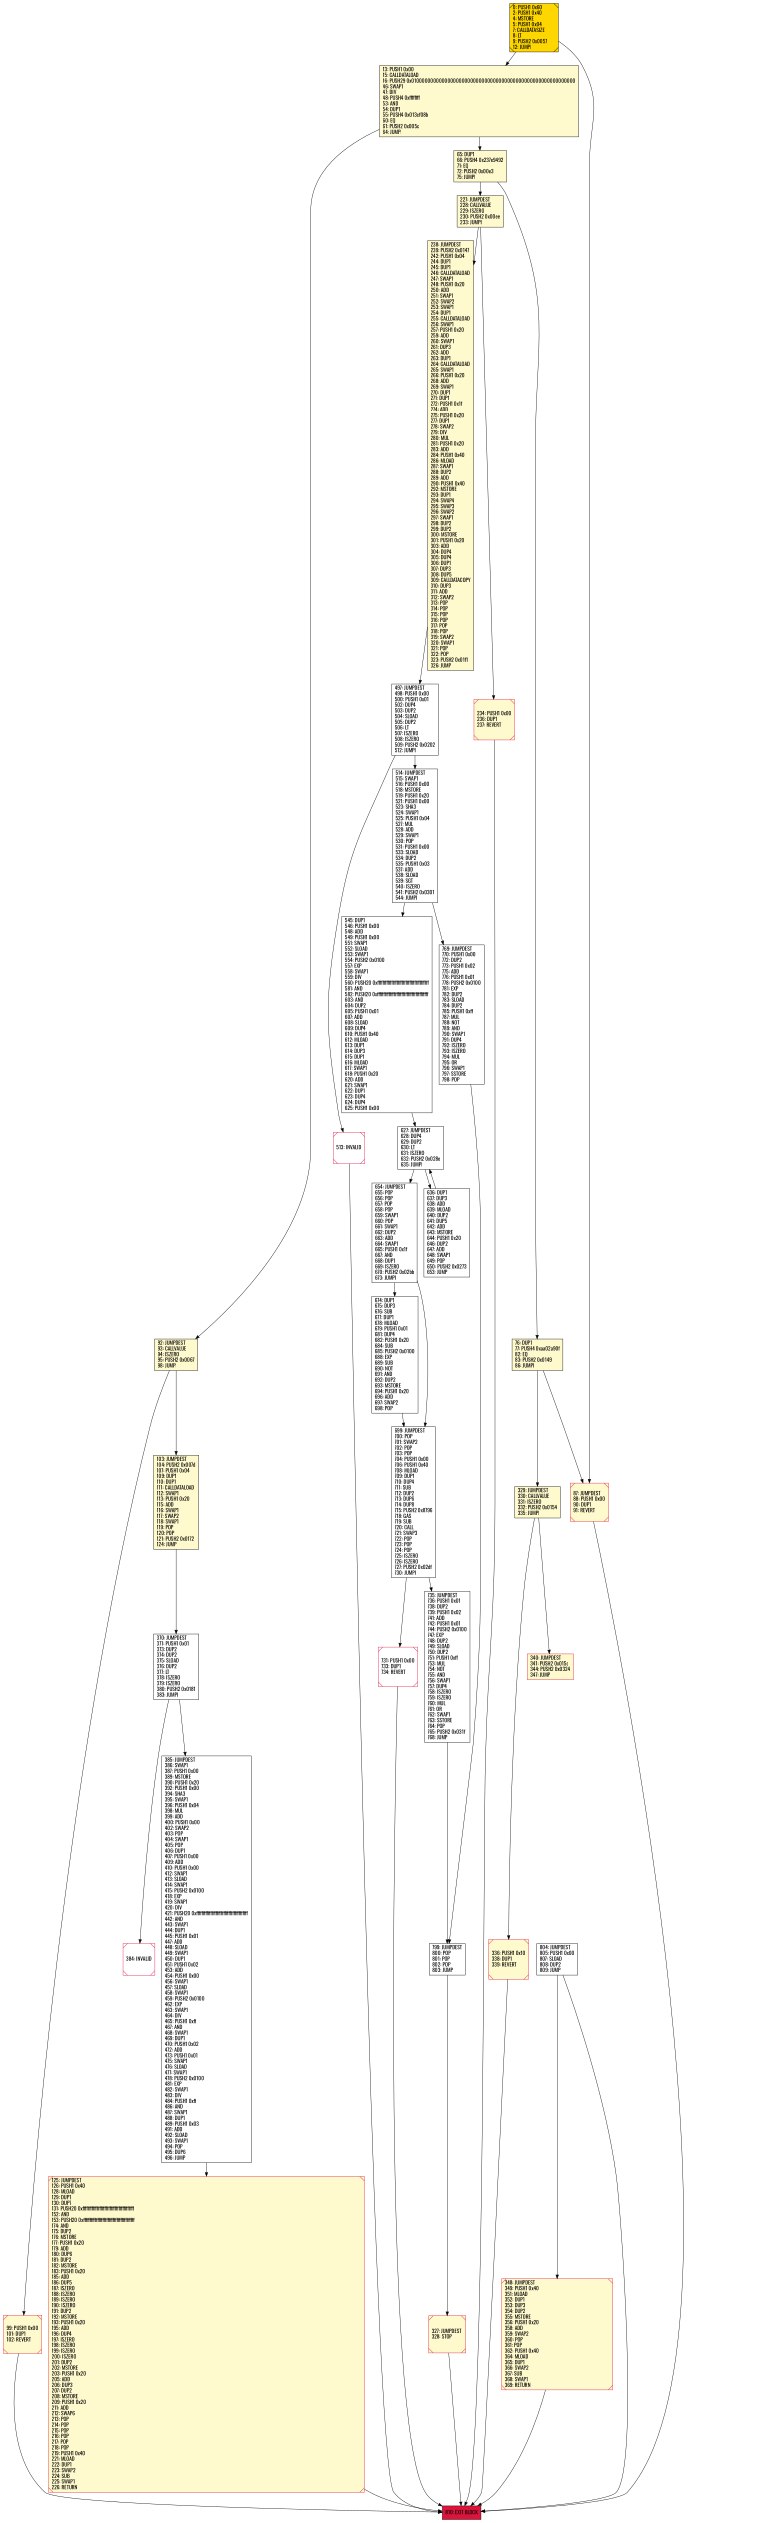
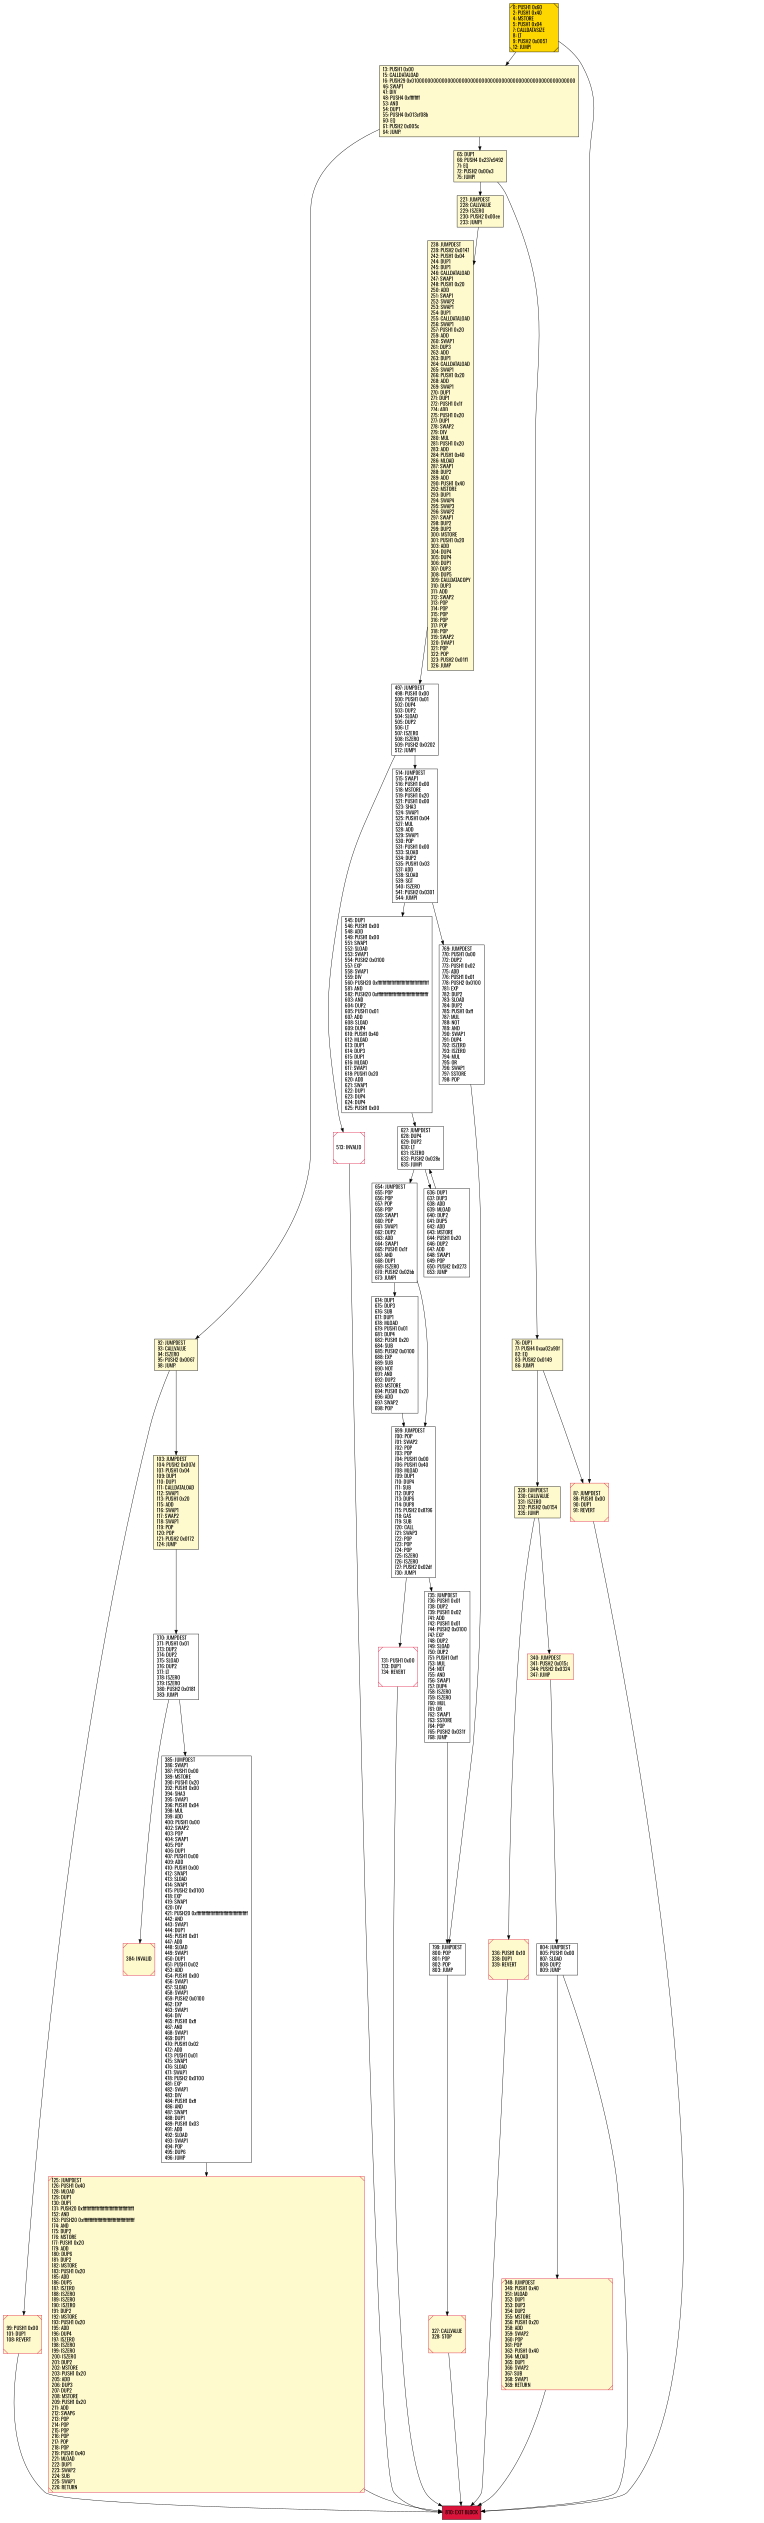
node "234: PUSH1 0x00 236: DUP1 237: REVERT": removed
edge "340: JUMPDEST 341: PUSH2 0x015c 344: PUSH2 0x0324 347: JUMP" -> "804: JUMPDEST 805: PUSH1 0x00 807: SLOAD 808: DUP2 809: JUMP": added
node "384: INVALID": fillcolor white -> lemonchiffon
node "99: PUSH1 0x00 101: DUP1 102: REVERT": label "99: PUSH1 0x00 101: DUP1 102: REVERT" -> "99: PUSH1 0x00 101: DUP1 108: REVERT"
node "327: JUMPDEST 328: STOP": label "327: JUMPDEST 328: STOP" -> "327: CALLVALUE 328: STOP"
